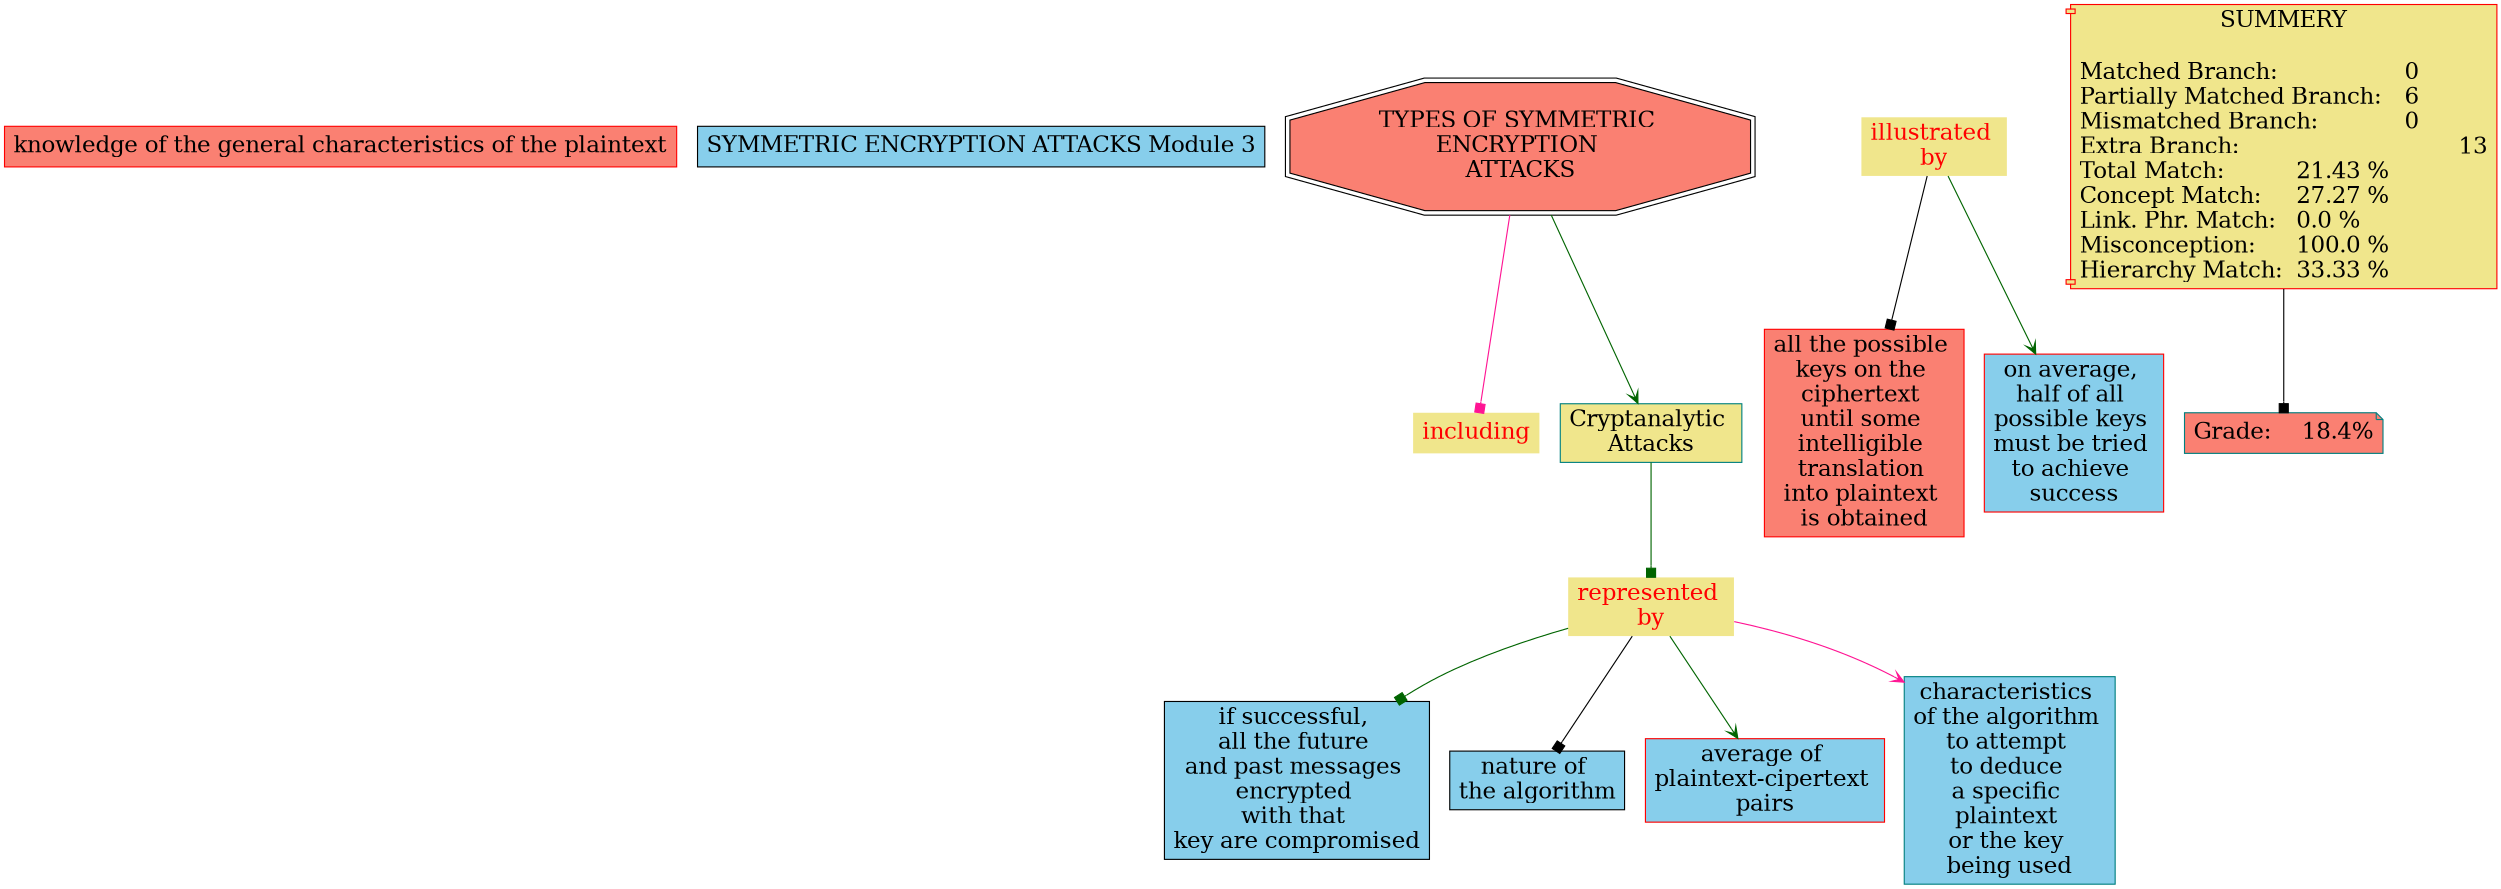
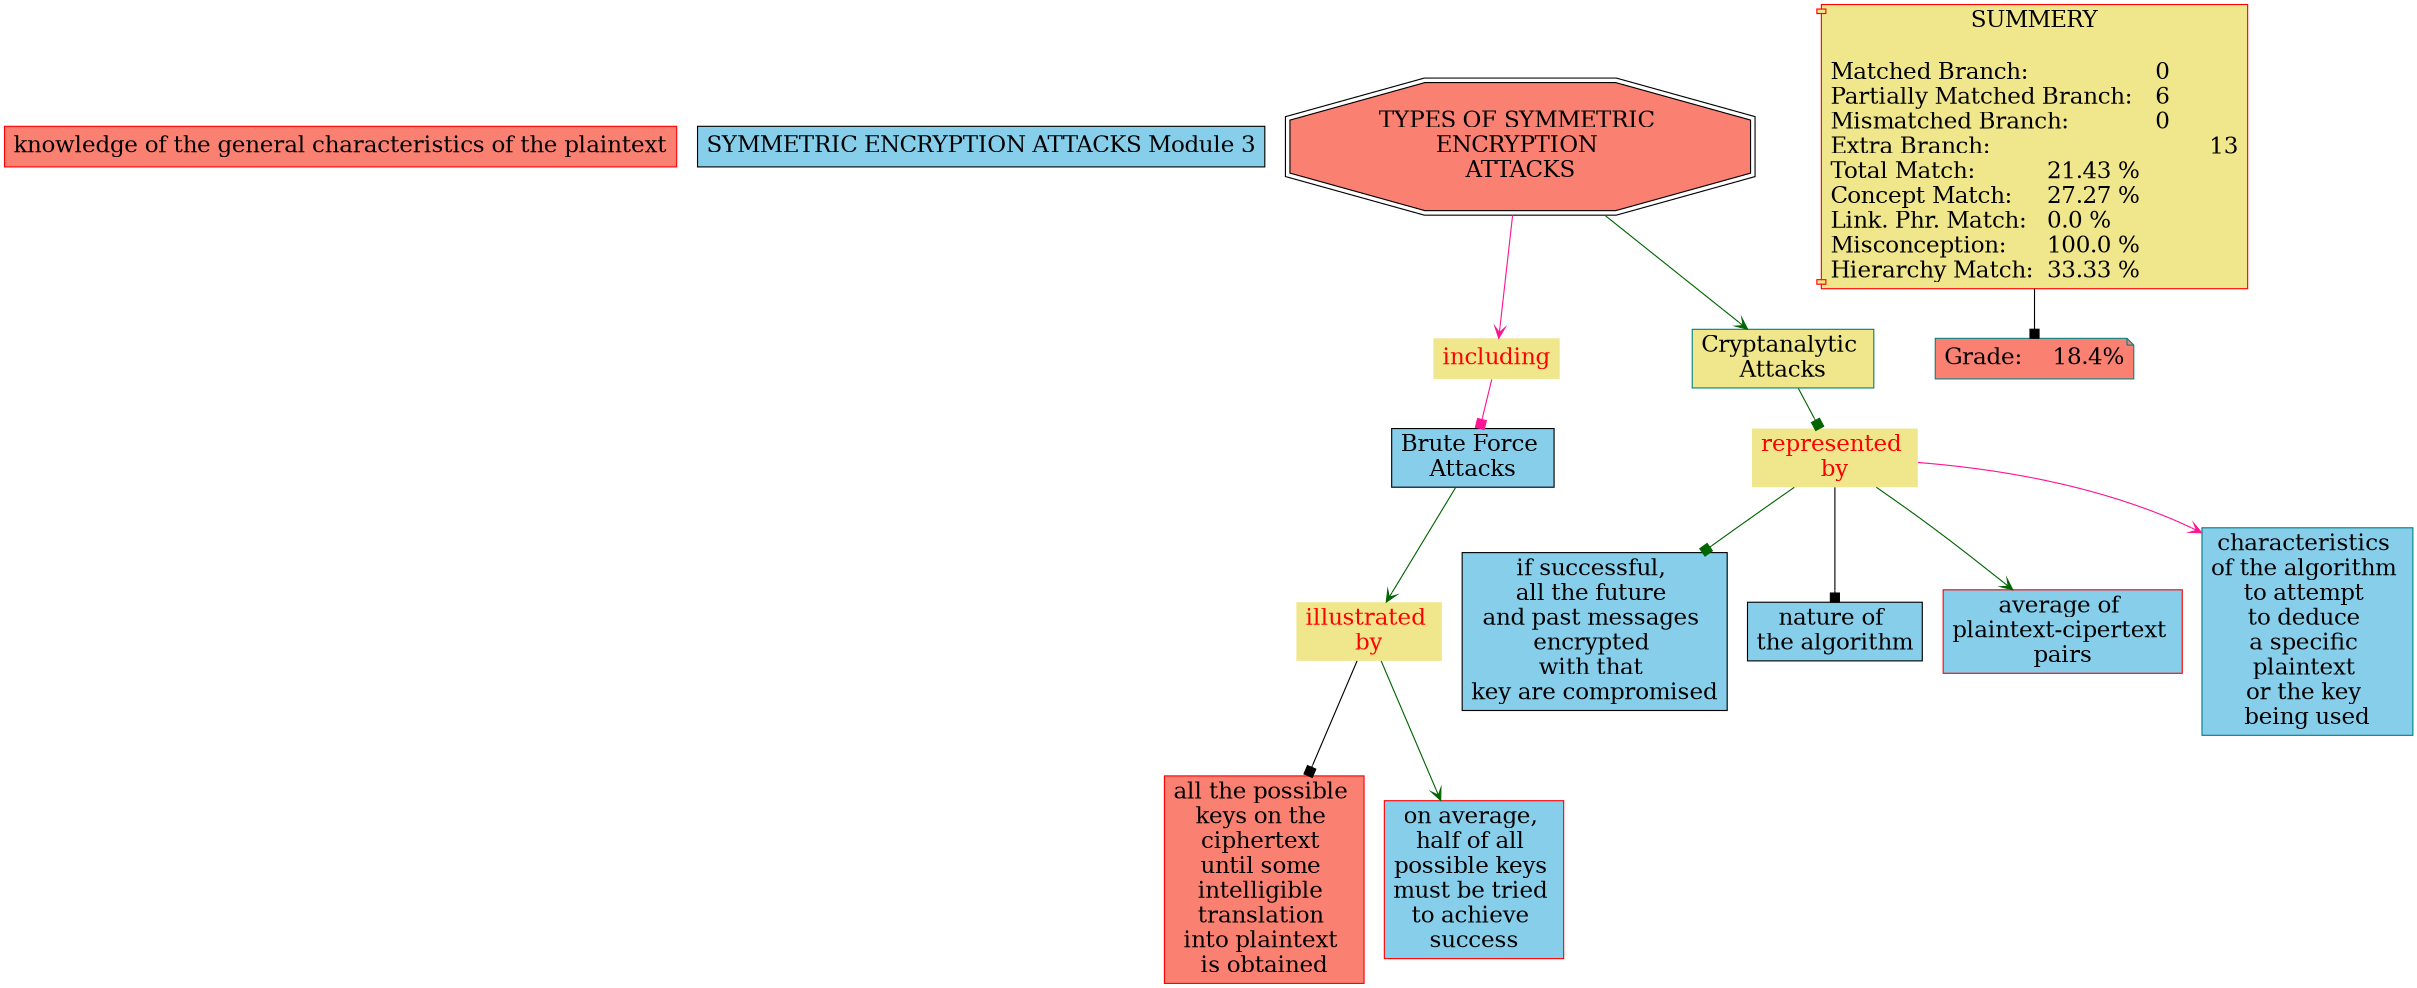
edge "TYPES OF SYMMETRIC ENCRYPTION ATTACKS" -> "including": arrowhead box -> vee
node "Brute Force Attacks": added
